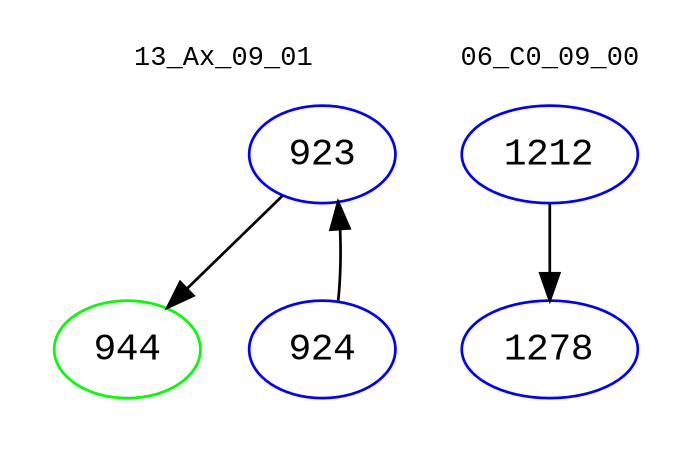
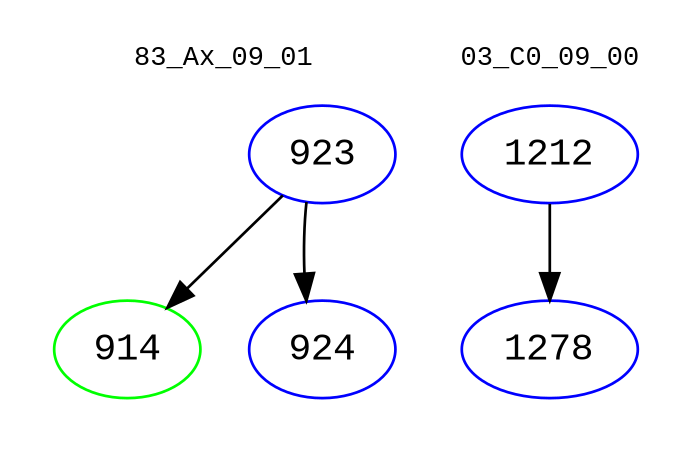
cluster "13_Ax_09_01": label "13_Ax_09_01" -> "83_Ax_09_01"
cluster "06_C0_09_00": label "06_C0_09_00" -> "03_C0_09_00"
edge "924" -> "923": reversed
node "944": label "944" -> "914"
